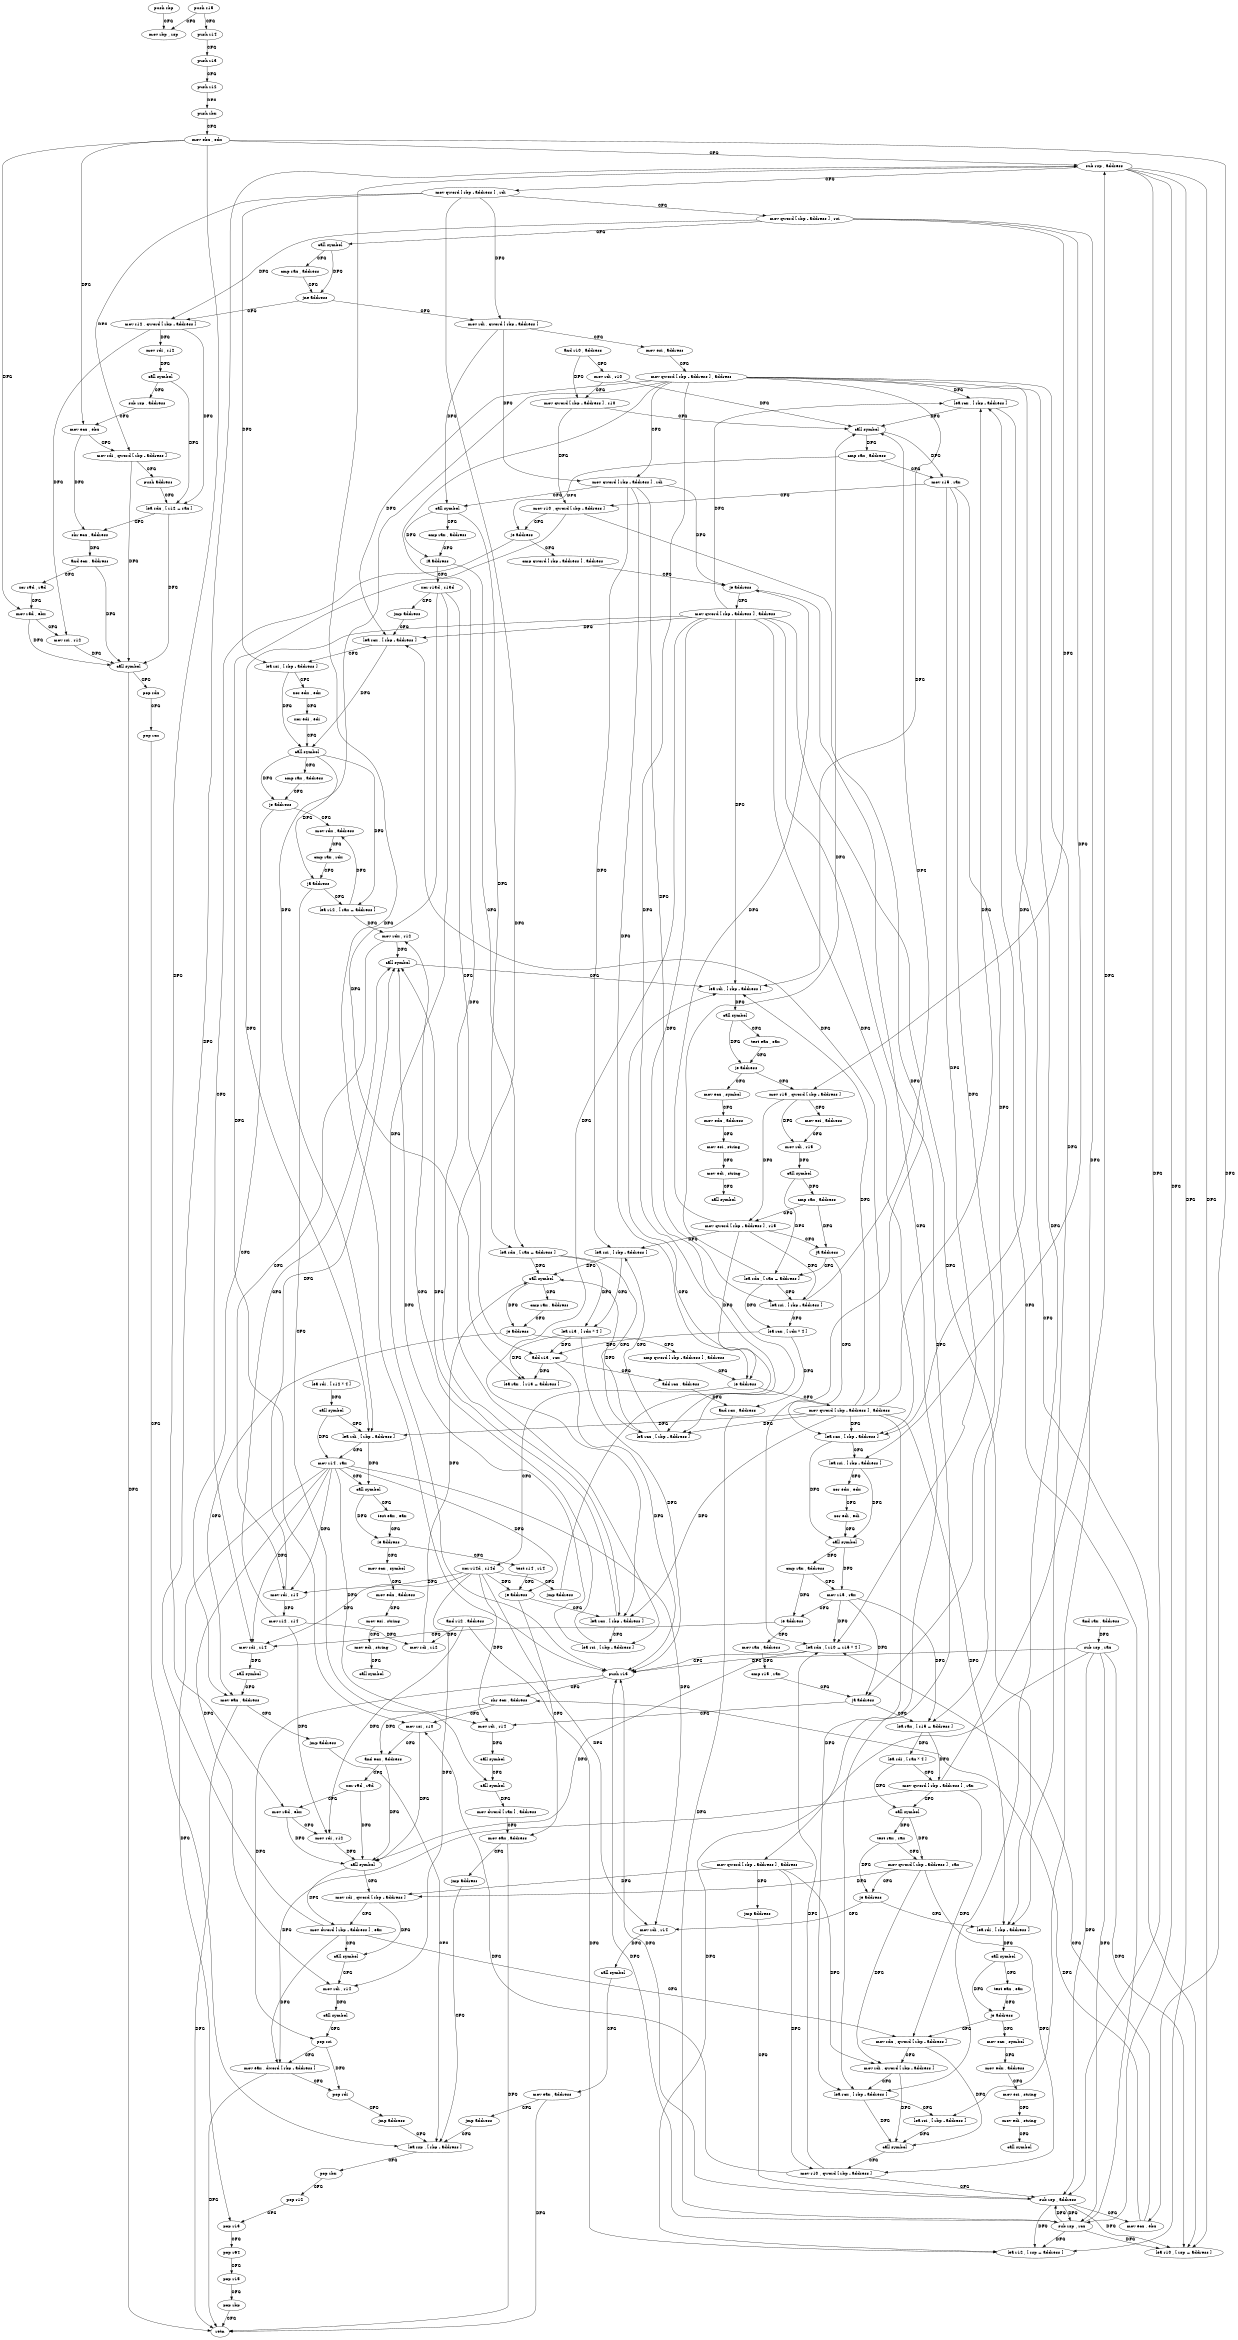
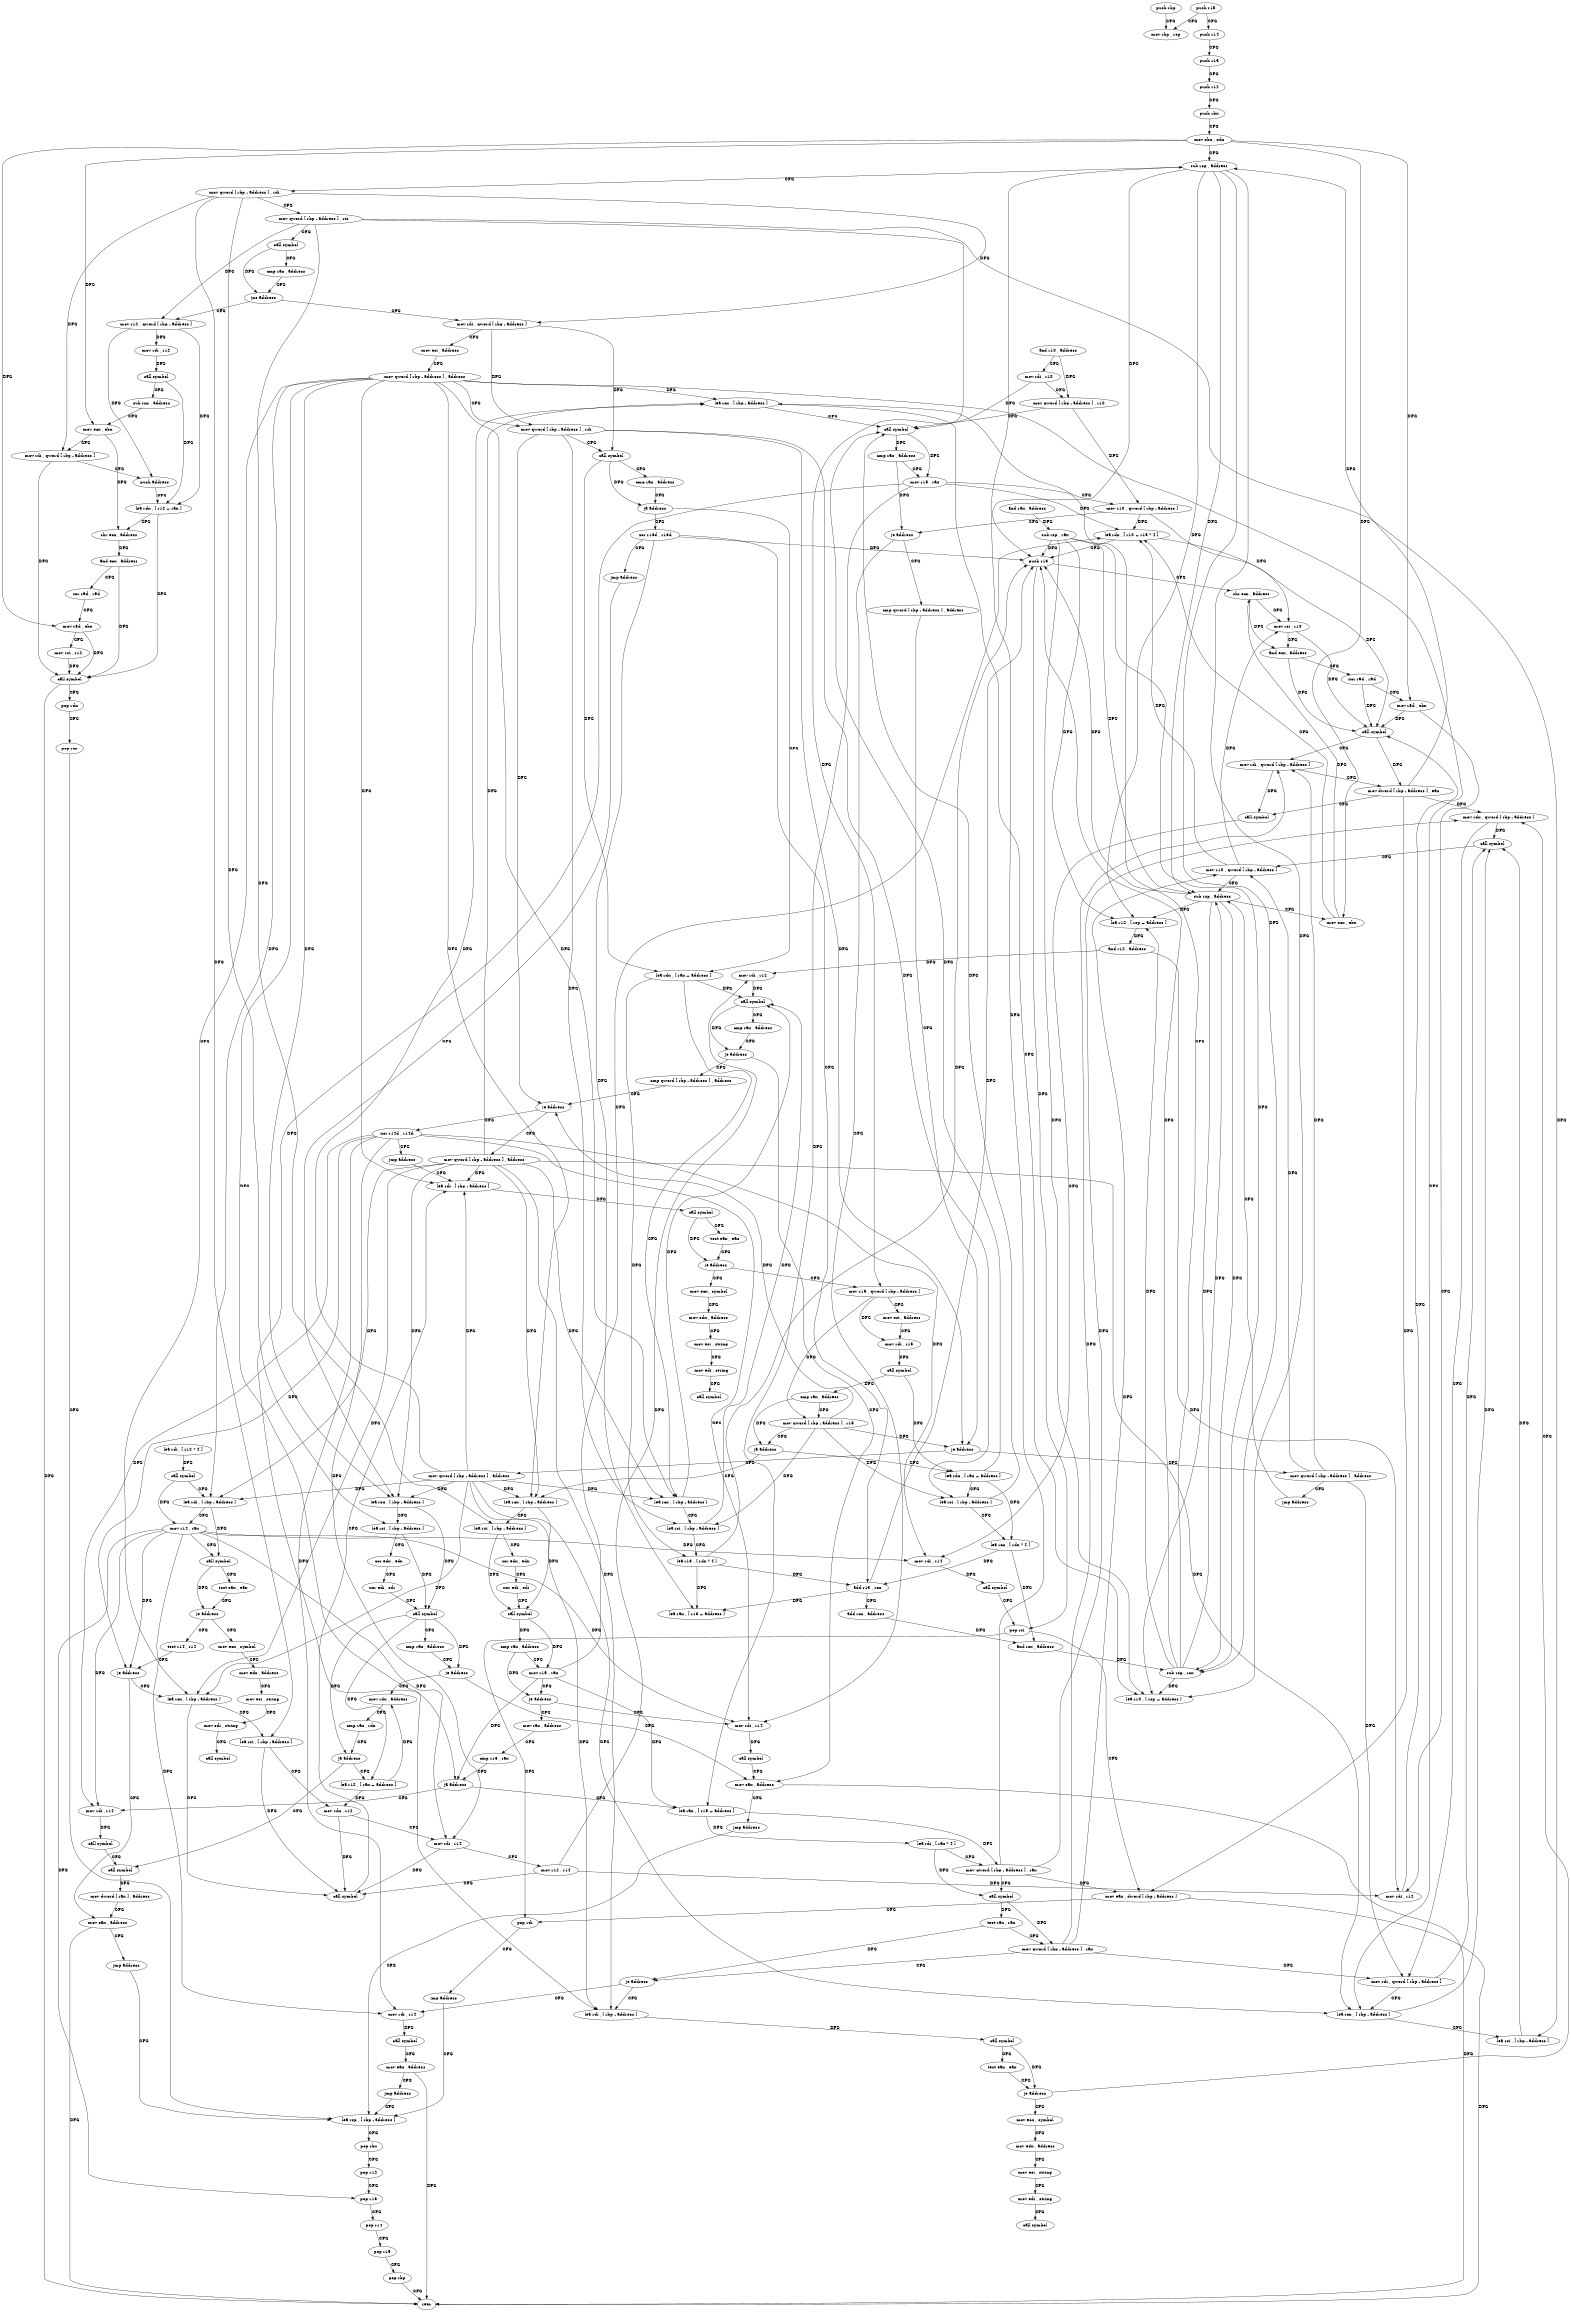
edge "push r12" -> "push rbx": label "DFG" -> "CFG"
edge "mov r12 , qword [ rbp - address ]" -> "mov rsi , r12": now "mov r12 , qword [ rbp - address ]" -> "push address"
edge "push address" -> "lea rdx , [ r12 + rax ]": label "CFG" -> "DFG"
edge "mov dword [ rbp - address ] , eax" -> "mov rdx , qword [ rbp - address ]": label "CFG" -> "DFG"
edge "and r12 , address" -> "lea r12 , [ rsp + address ]": reversed
node "pop r64": label "pop r64" -> "pop r14"
